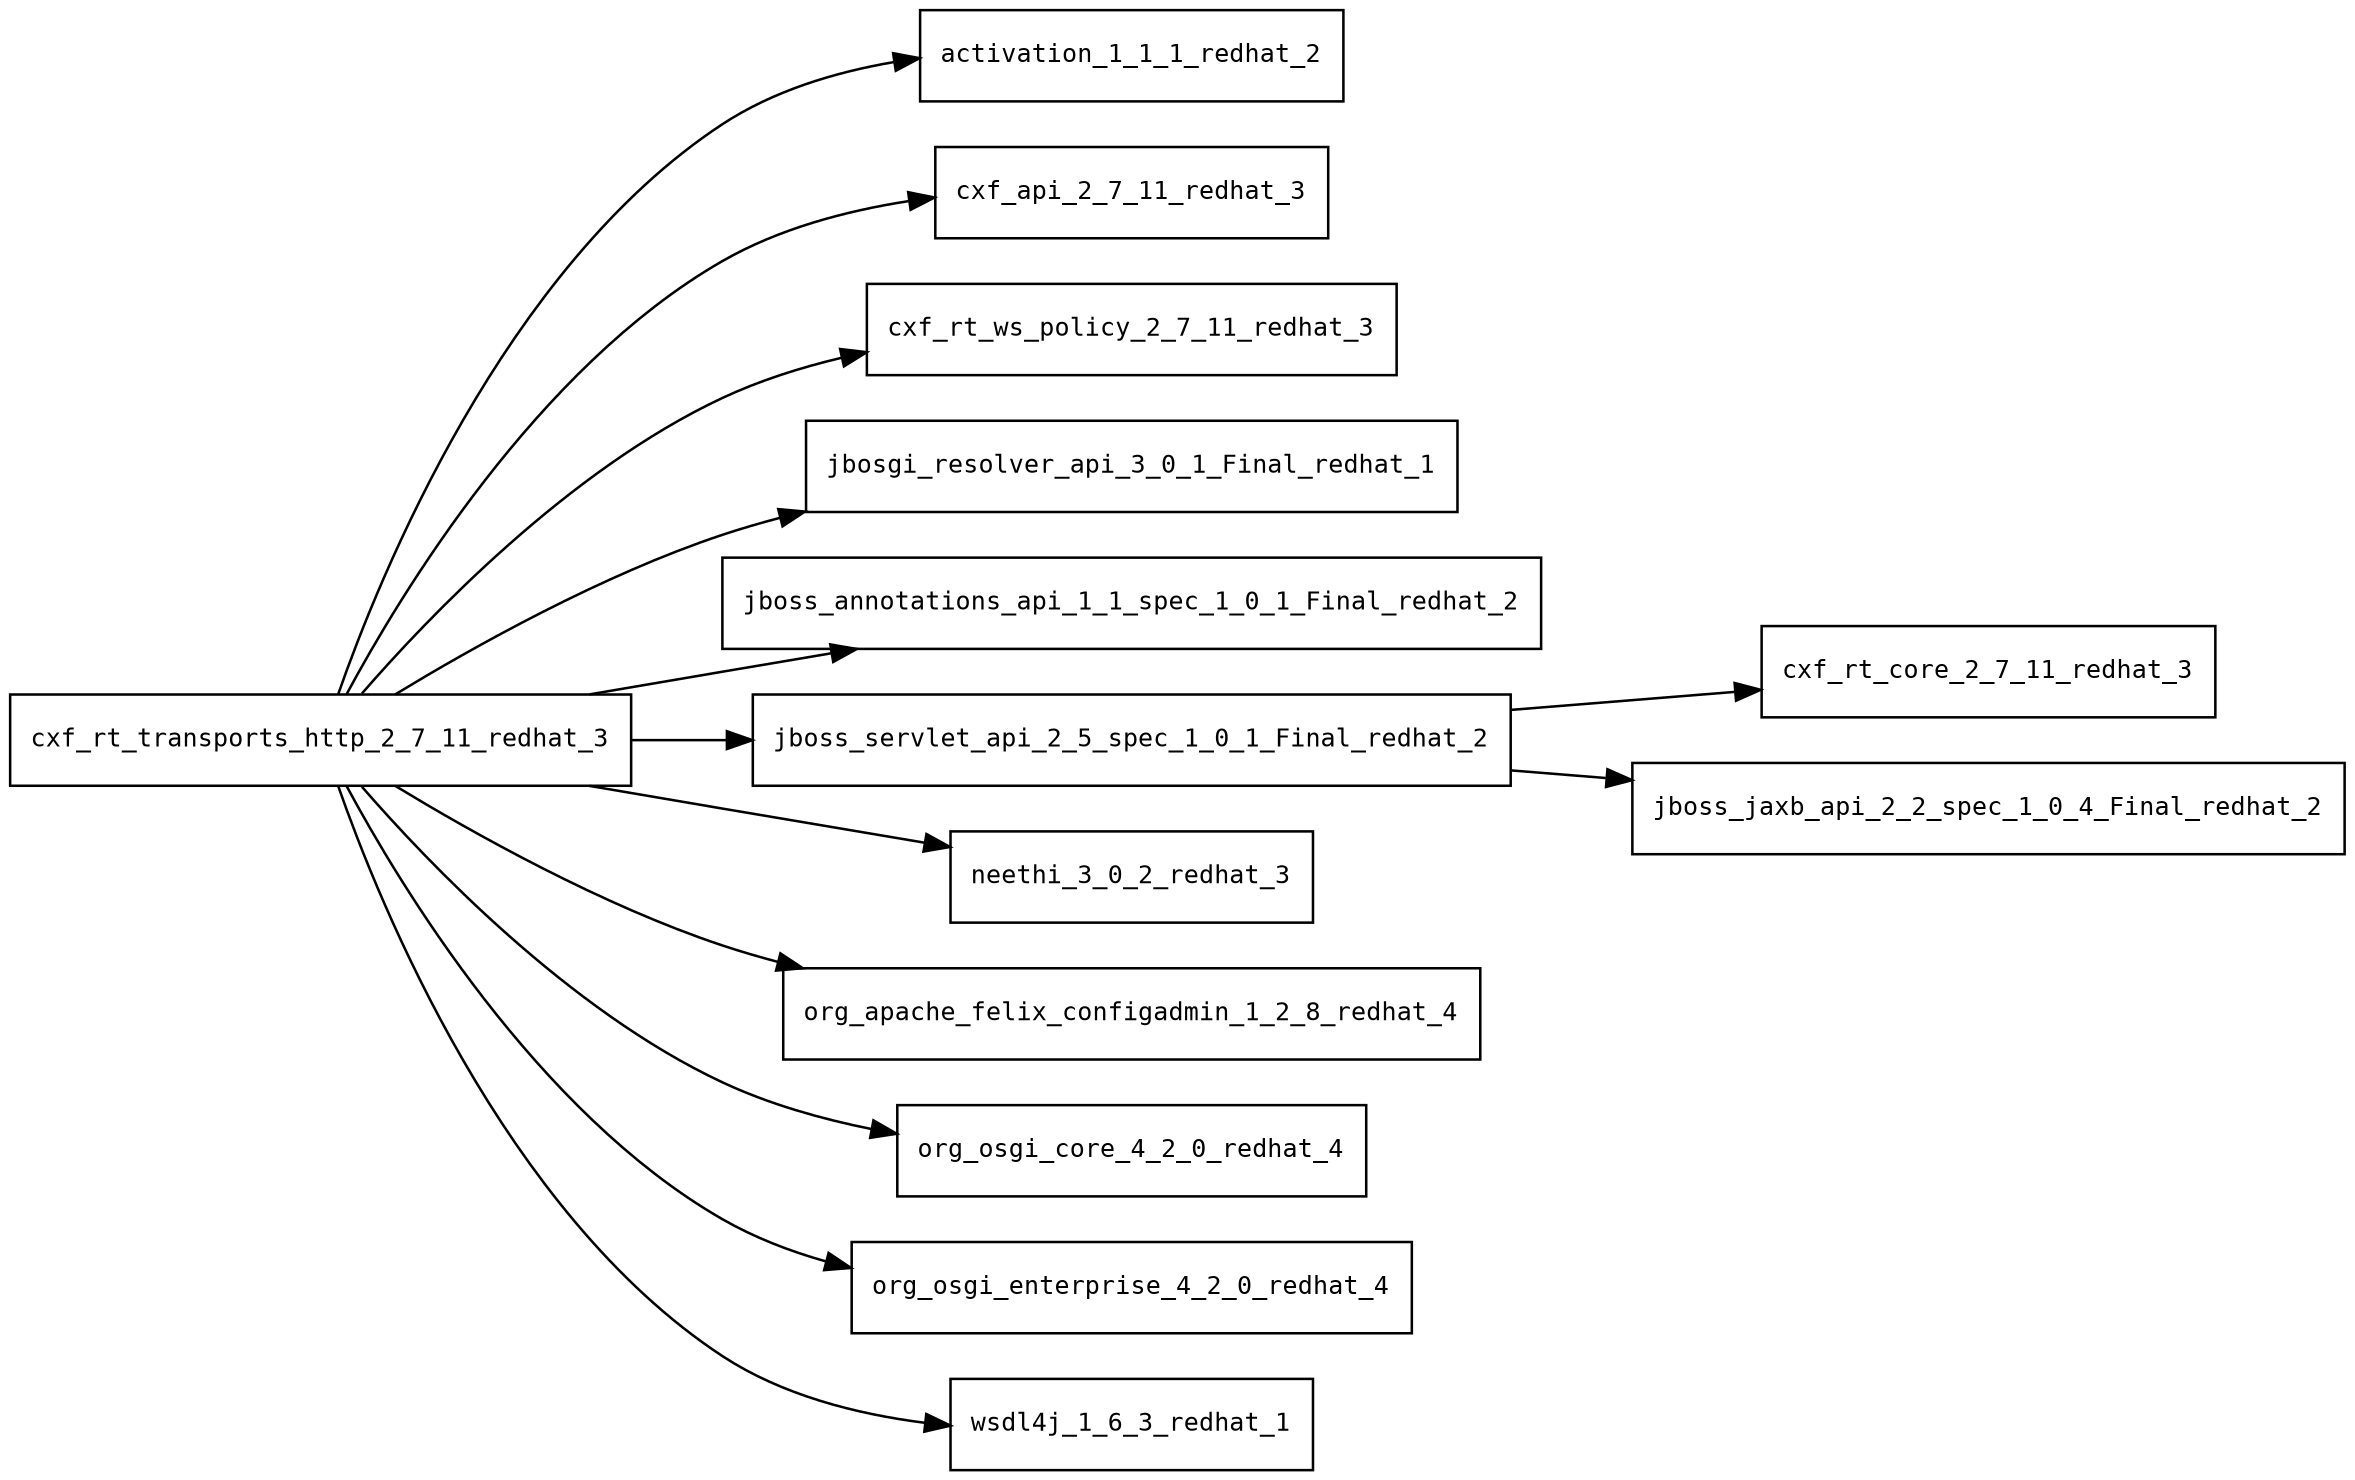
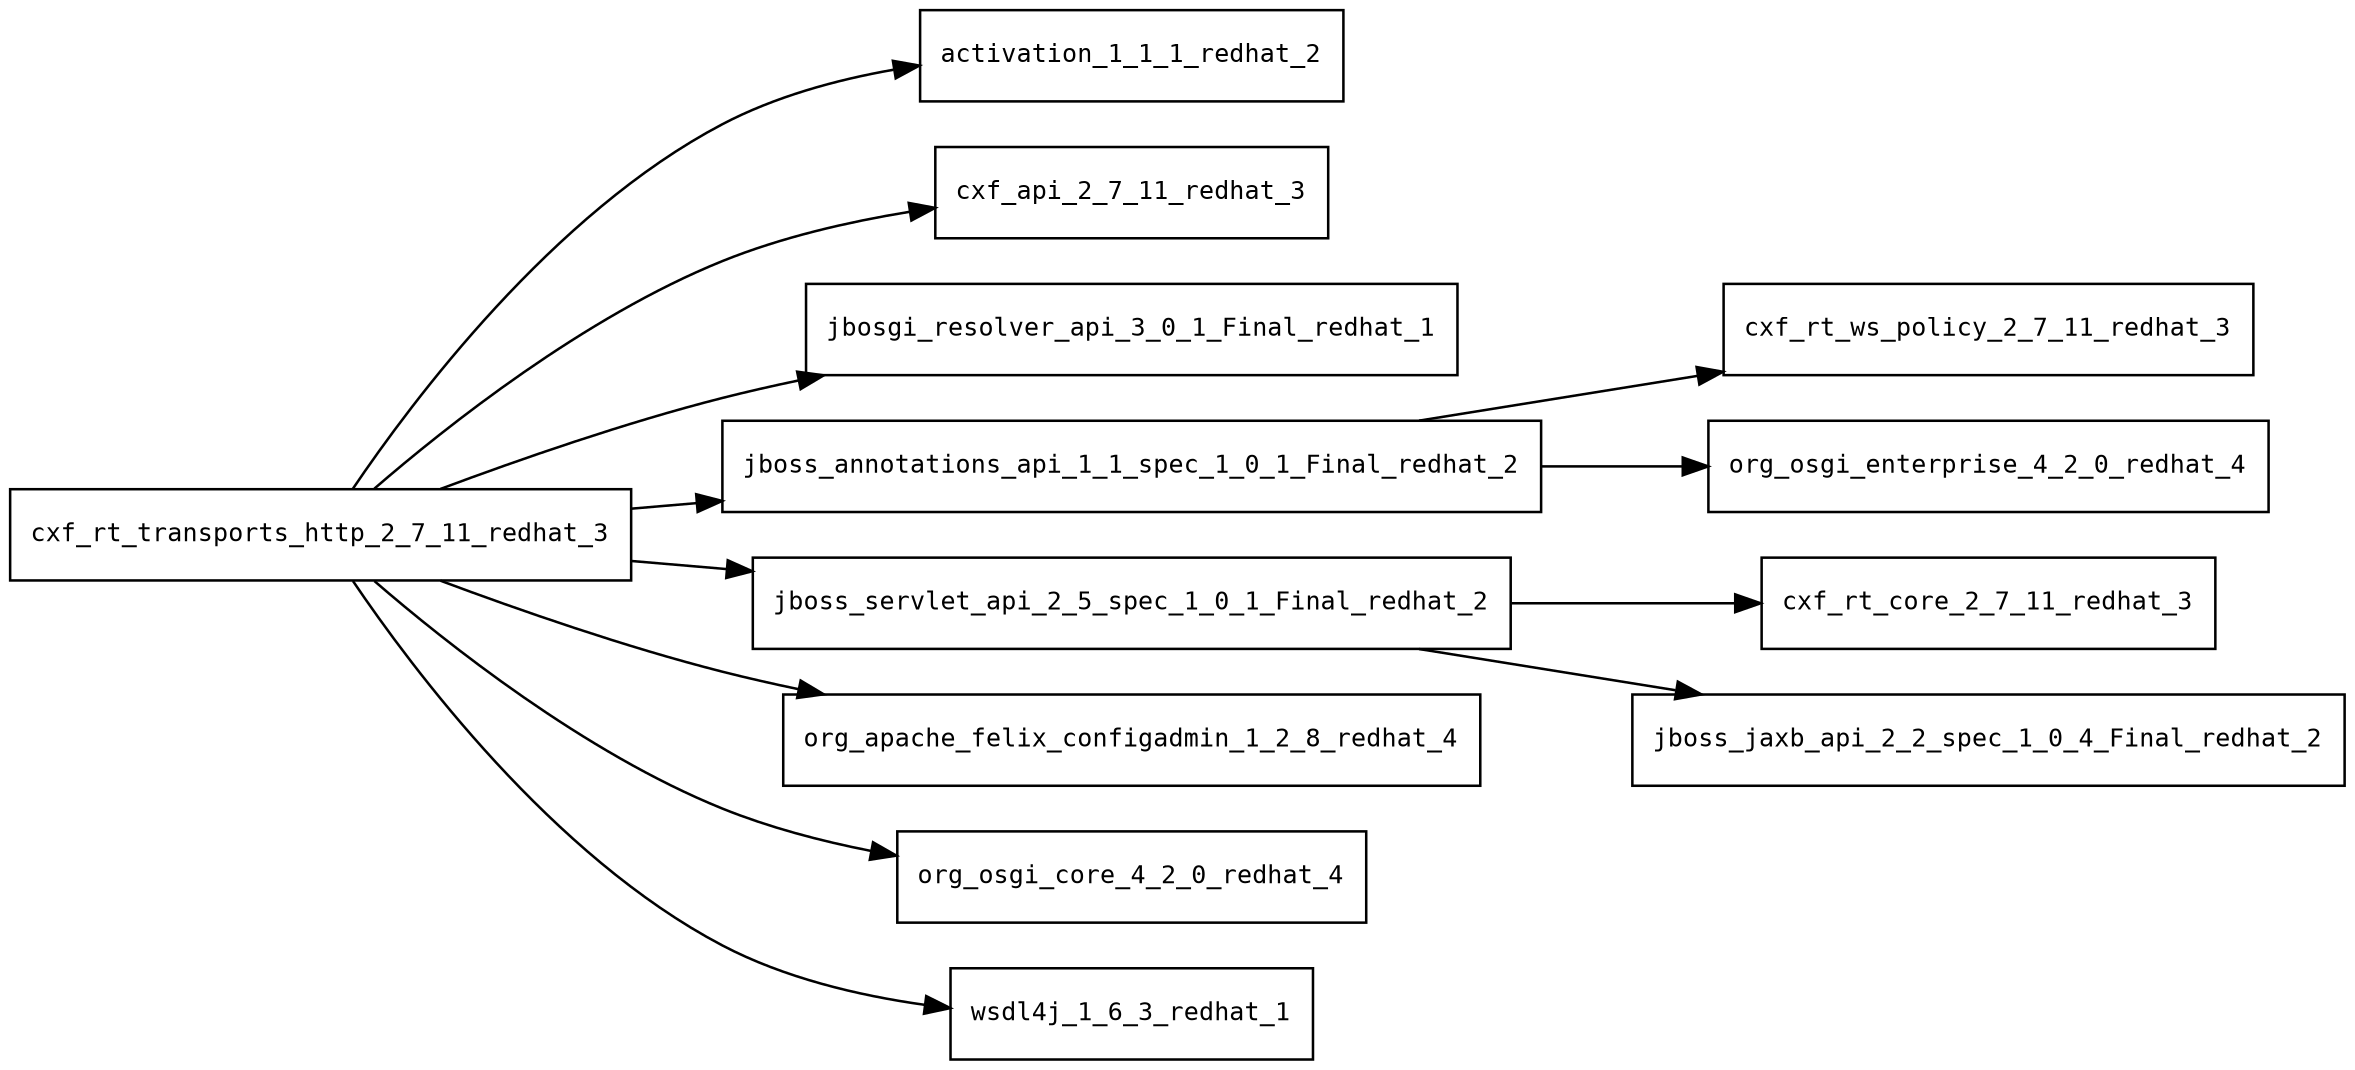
edge "cxf_rt_transports_http_2_7_11_redhat_3" -> "cxf_rt_ws_policy_2_7_11_redhat_3": now "jboss_annotations_api_1_1_spec_1_0_1_Final_redhat_2" -> "cxf_rt_ws_policy_2_7_11_redhat_3"
node "neethi_3_0_2_redhat_3": removed
edge "cxf_rt_transports_http_2_7_11_redhat_3" -> "org_osgi_enterprise_4_2_0_redhat_4": now "jboss_annotations_api_1_1_spec_1_0_1_Final_redhat_2" -> "org_osgi_enterprise_4_2_0_redhat_4"
